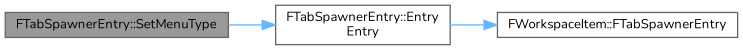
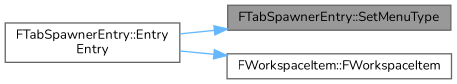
edge "FTabSpawnerEntry::SetMenuType" -> "FTabSpawnerEntry::Entry Entry": reversed
node "FWorkspaceItem::FTabSpawnerEntry": label "FWorkspaceItem::FTabSpawnerEntry" -> "FWorkspaceItem::FWorkspaceItem"
